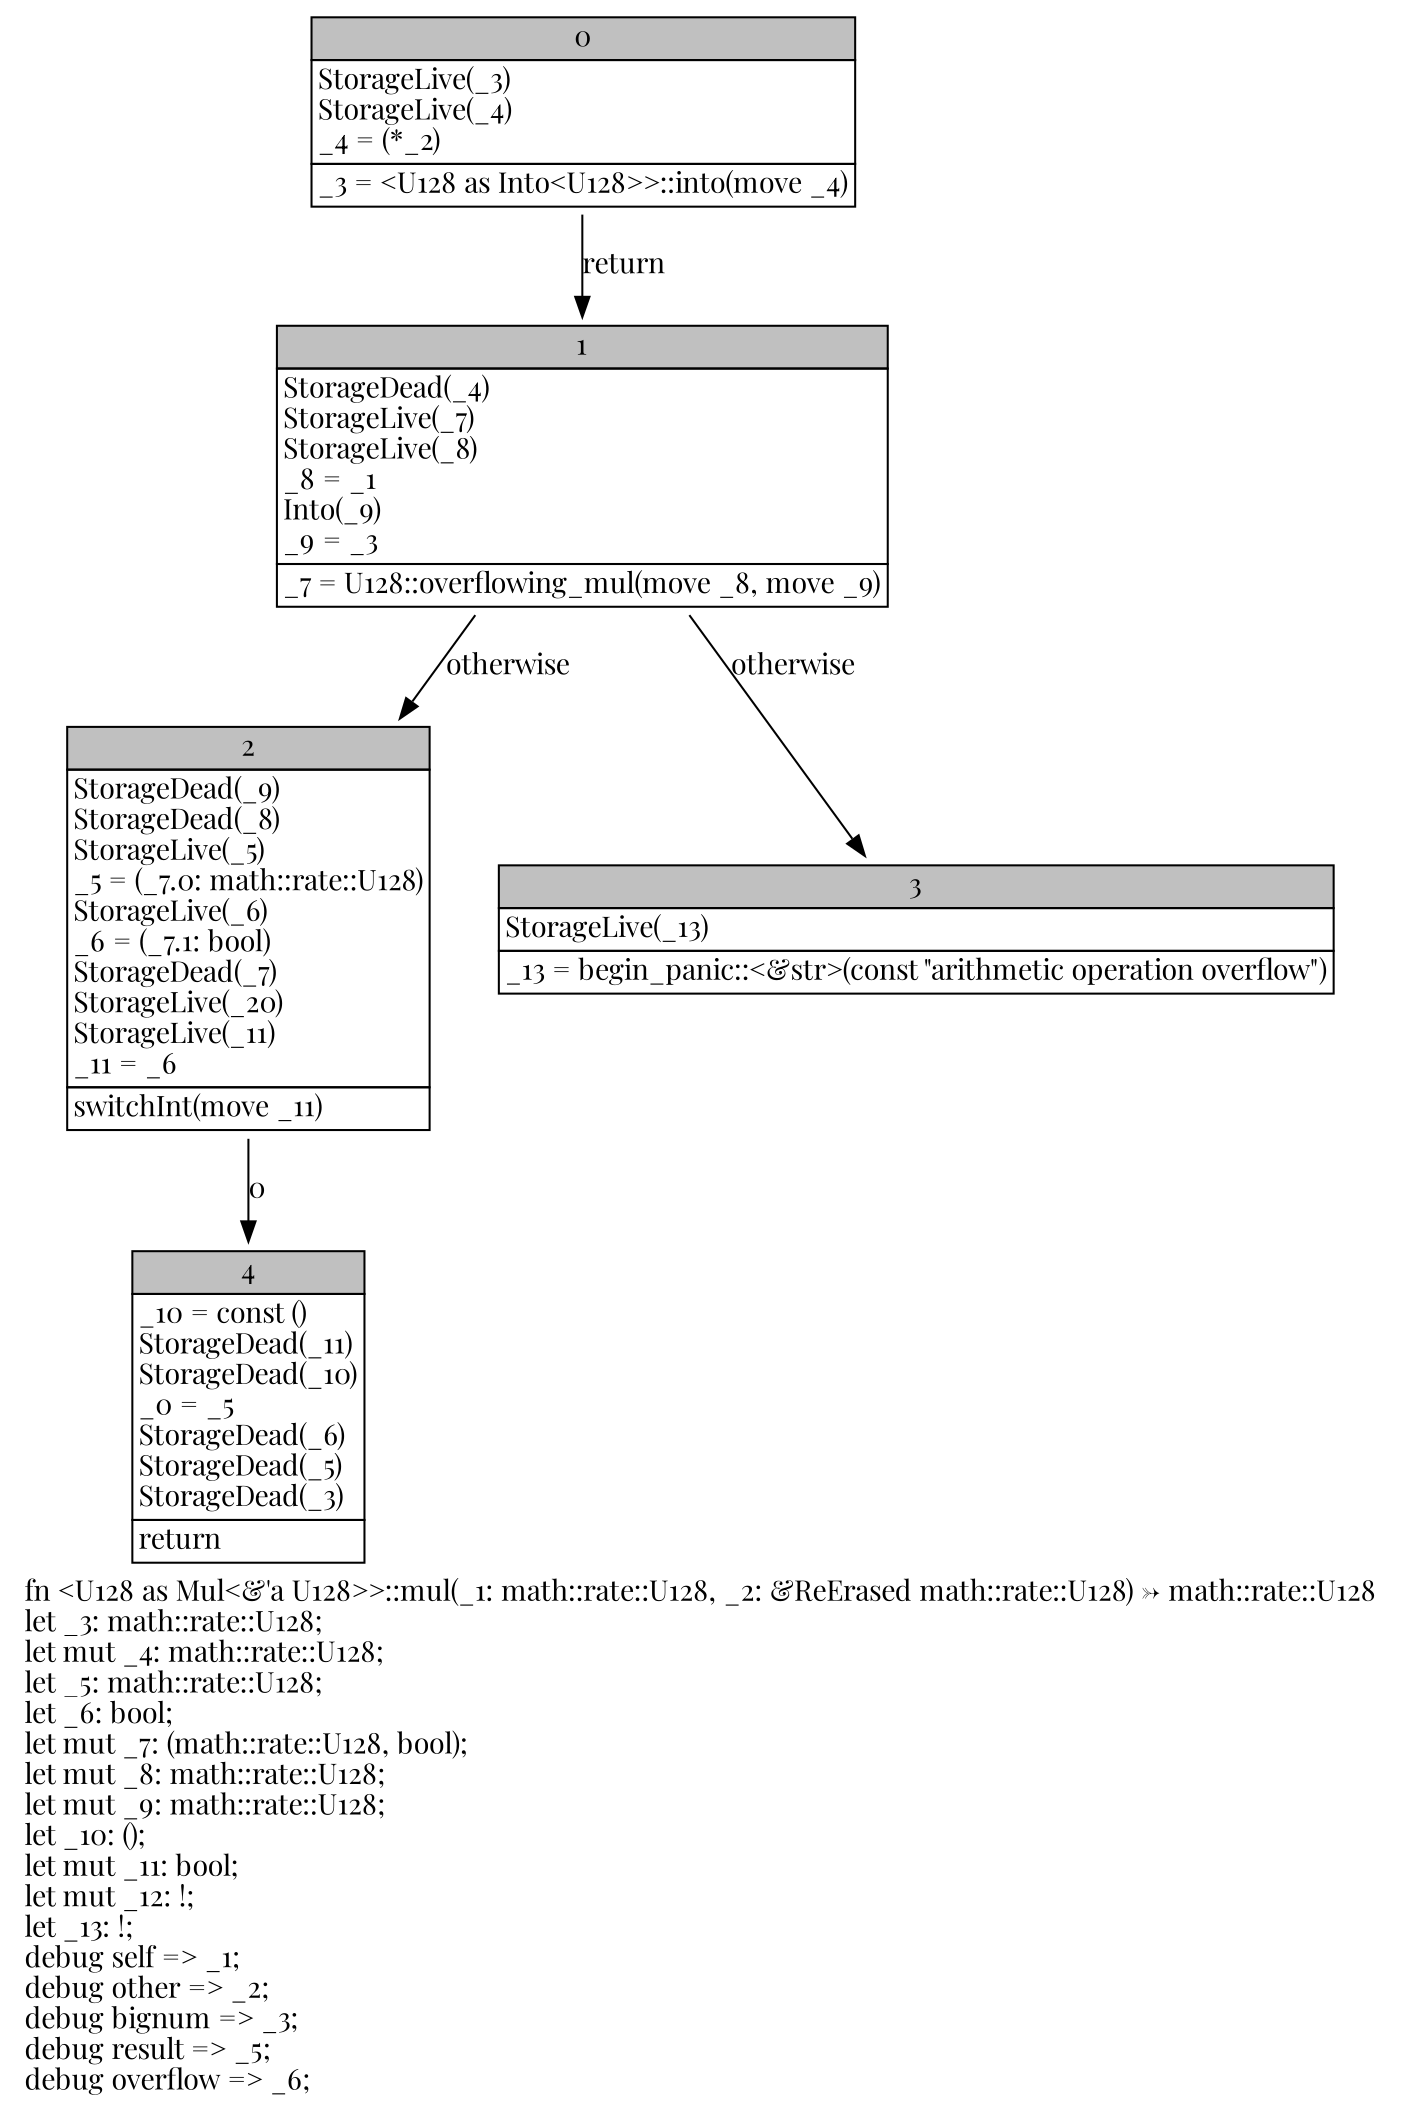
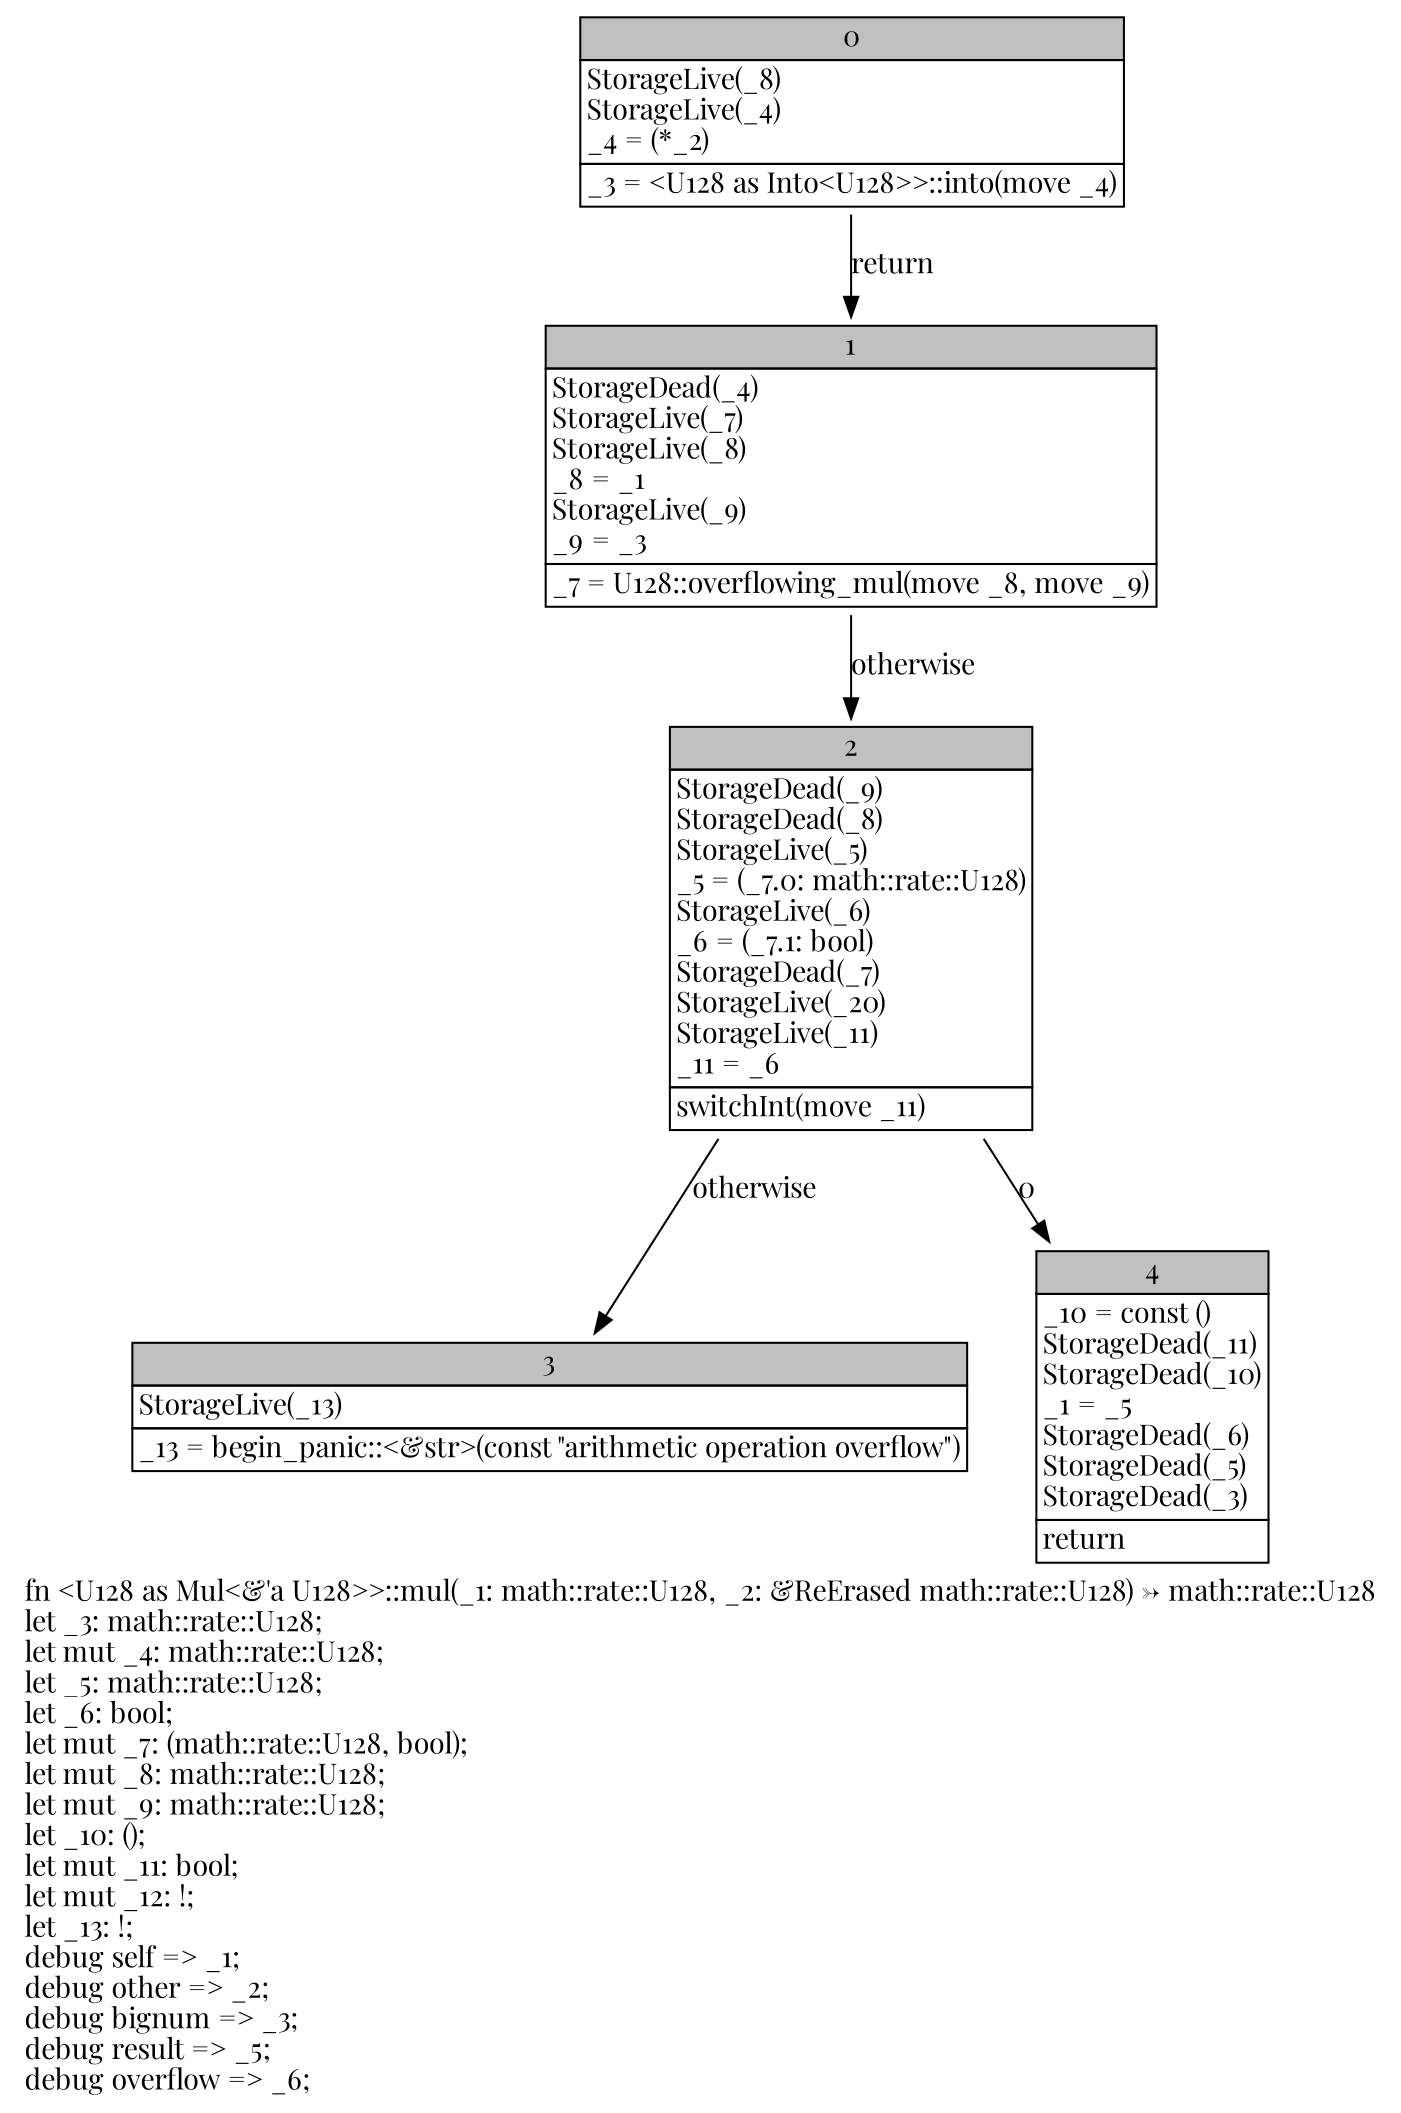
node "0": text "StorageLive(_3)" -> "StorageLive(_8)"
node "1": text "Into(_9)" -> "StorageLive(_9)"
edge "1" -> "3": now "2" -> "3"
node "4": text "_0 = _5" -> "_1 = _5"
